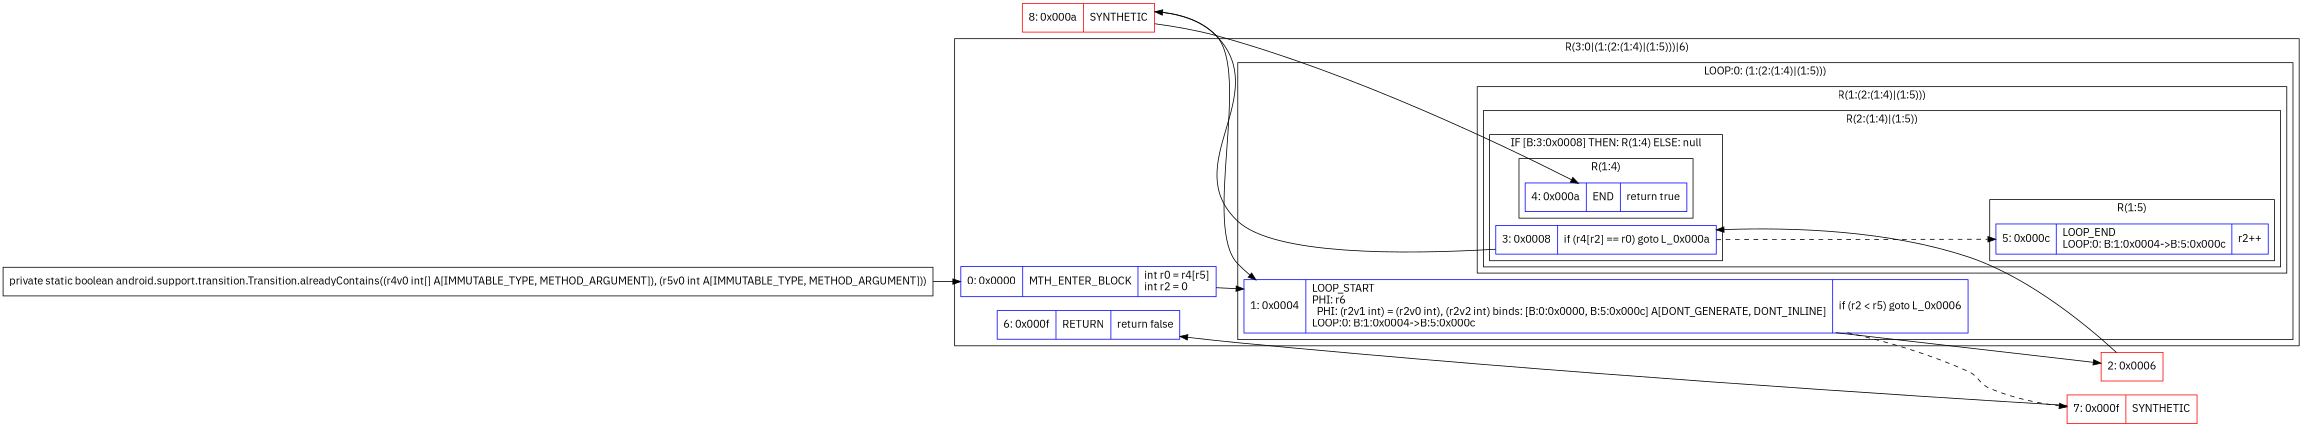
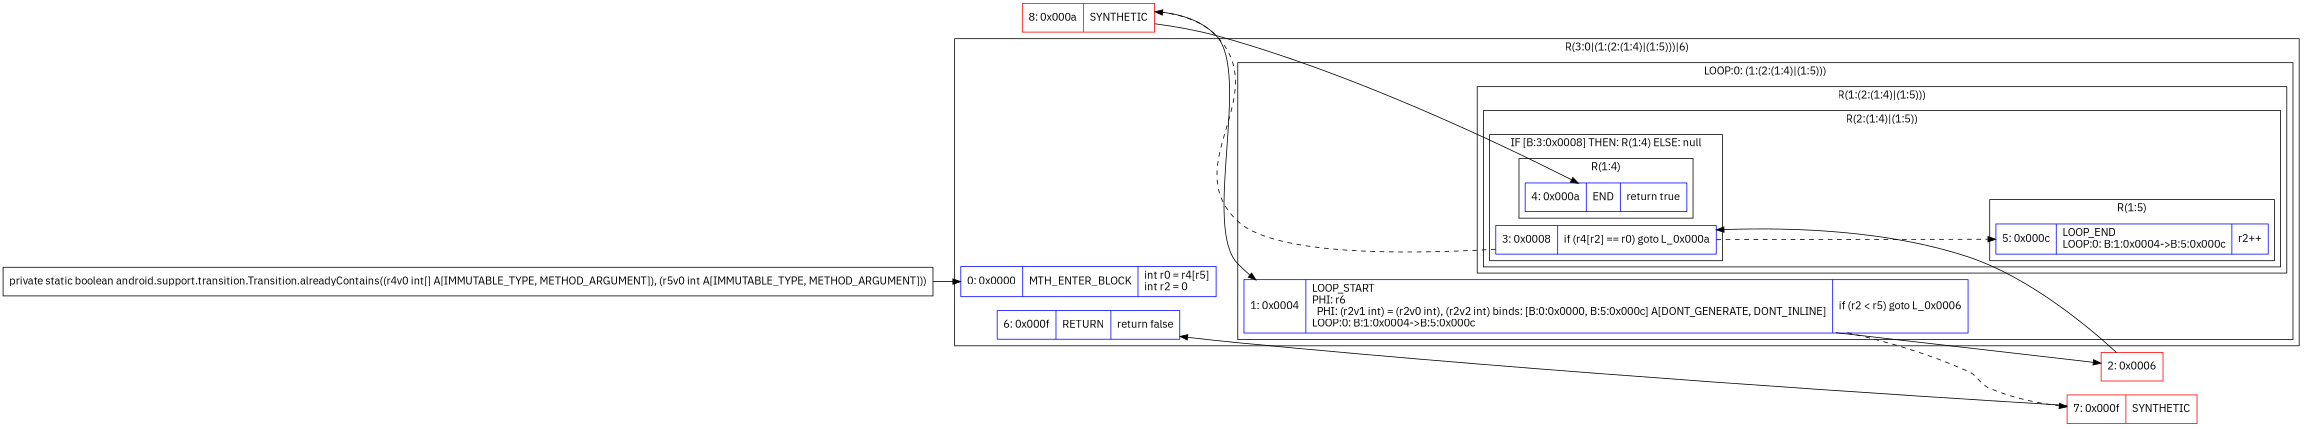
edge "3: 0x0008" -> "8: 0x000a": style solid -> dashed
edge "0: 0x0000" -> "1: 0x0004": removed
